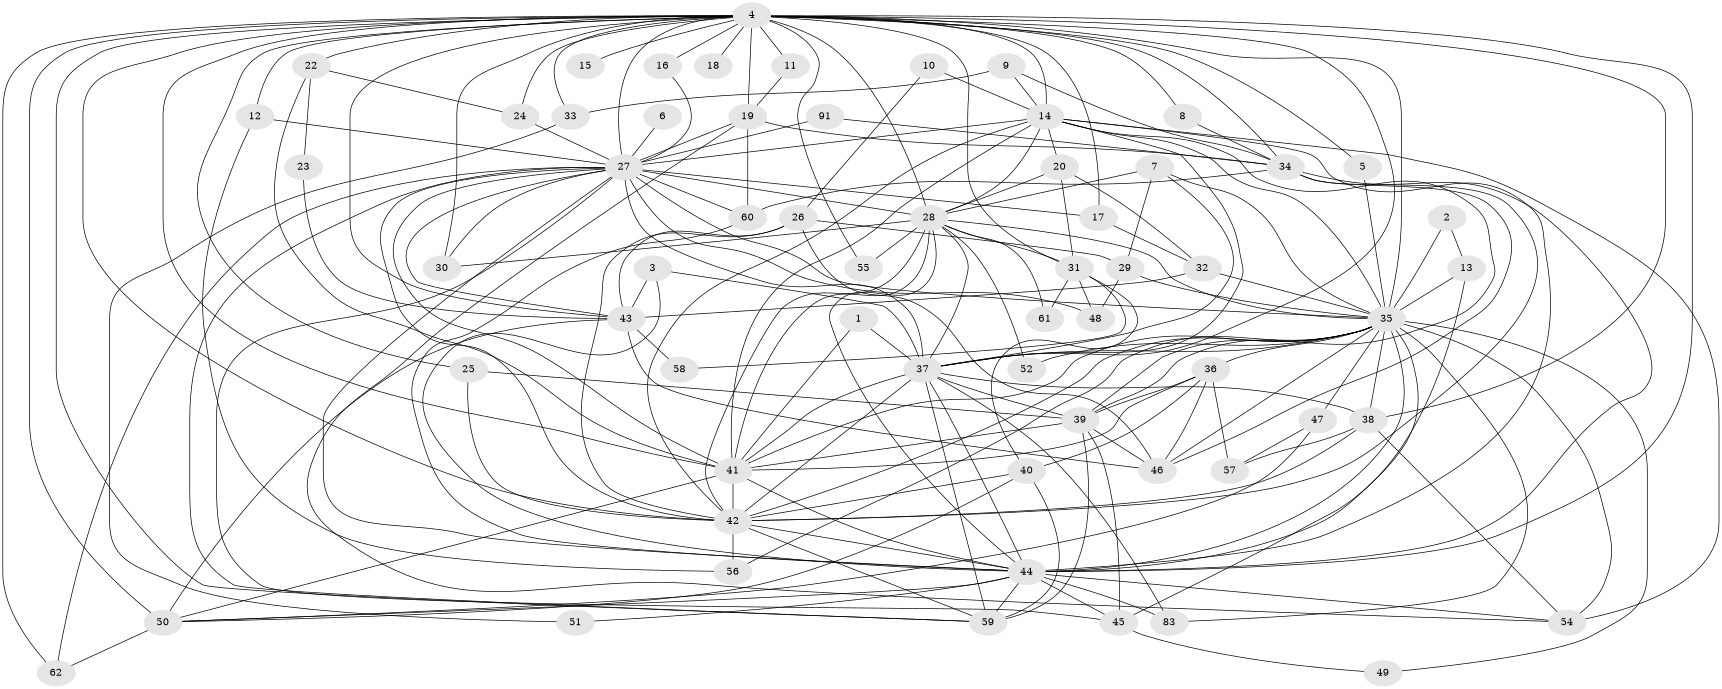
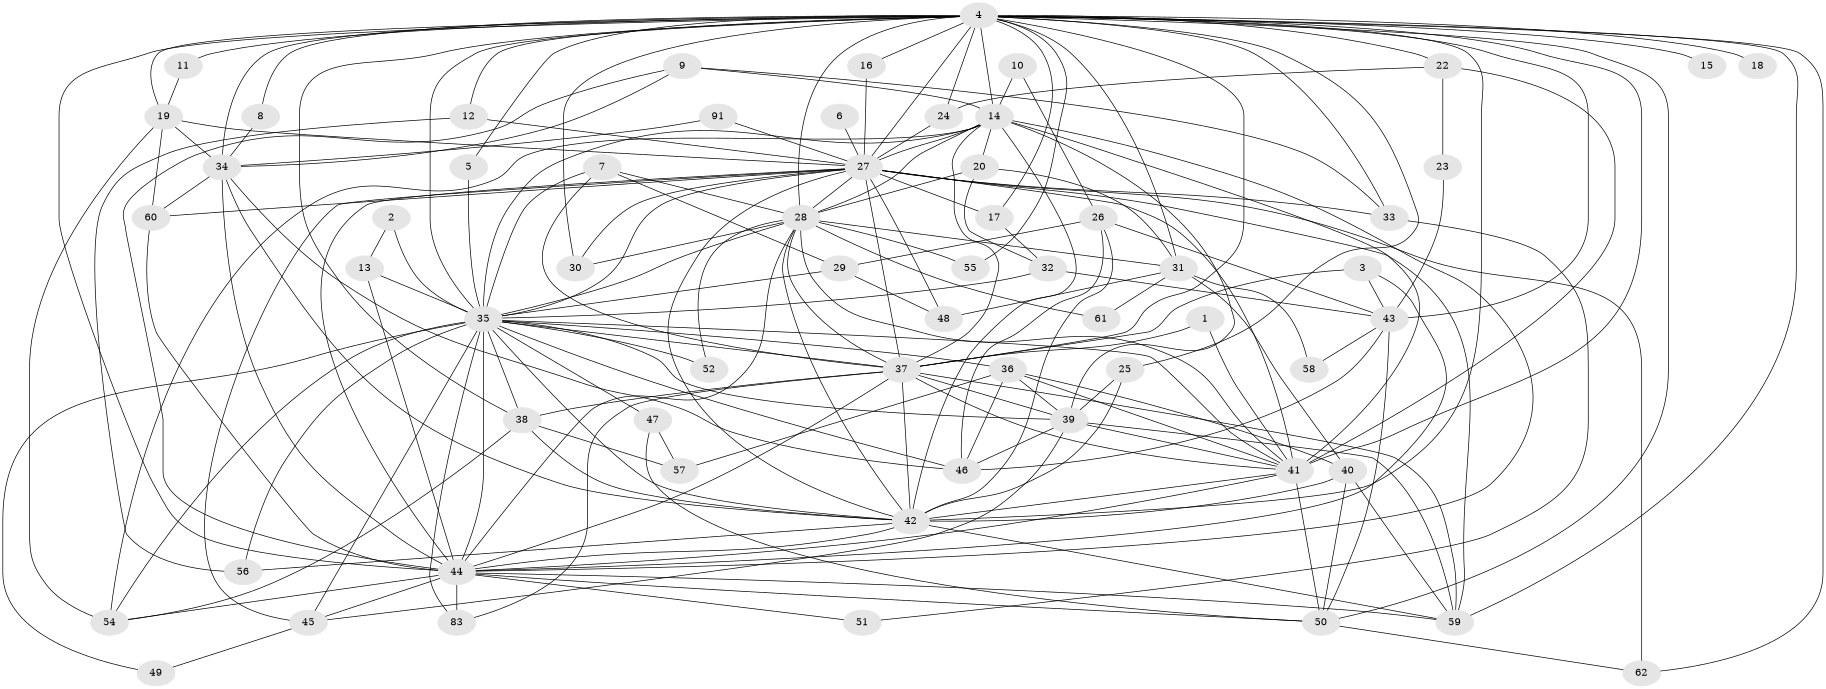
edge "9" -- "44": added
edge "27" -- "43": now "27" -- "33"
